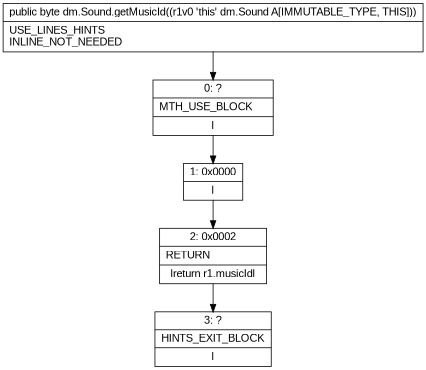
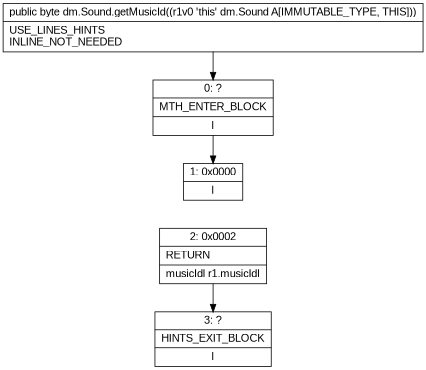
node "0: ?": text "MTH_USE_BLOCK" -> "MTH_ENTER_BLOCK"
edge "1: 0x0000" -> "2: 0x0002": removed
node "2: 0x0002": text "lreturn r1.musicIdl" -> "musicIdl r1.musicIdl"
